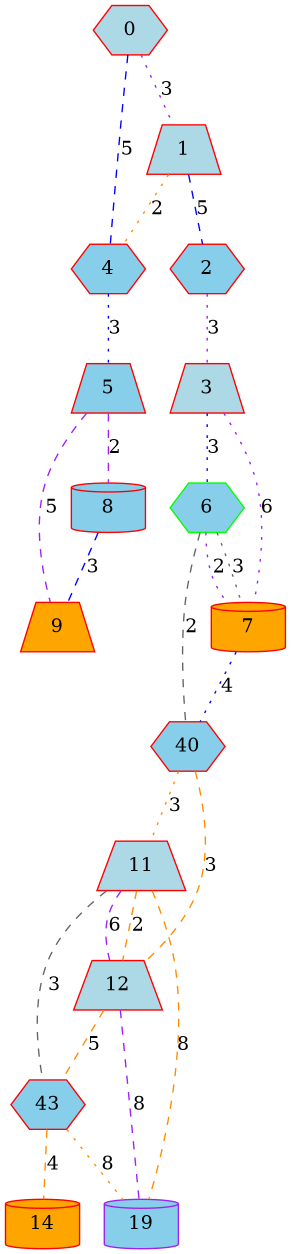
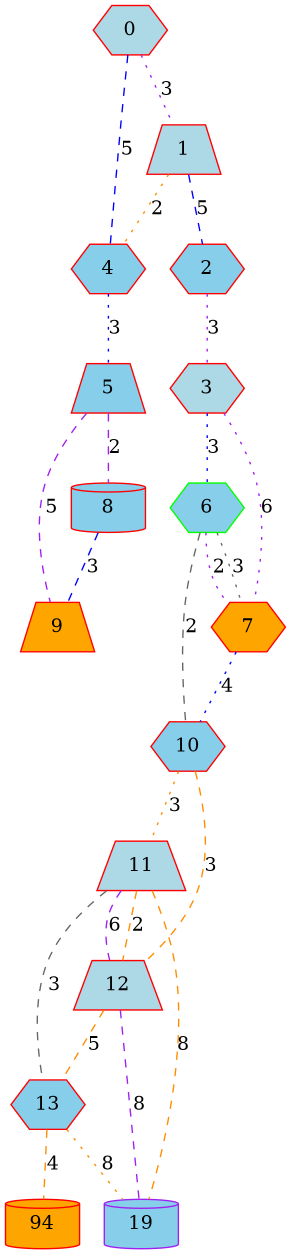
node "3": shape trapezium -> hexagon
node "7": shape cylinder -> hexagon
node "40": label "40" -> "10"
node "43": label "43" -> "13"
node "14": label "14" -> "94"
